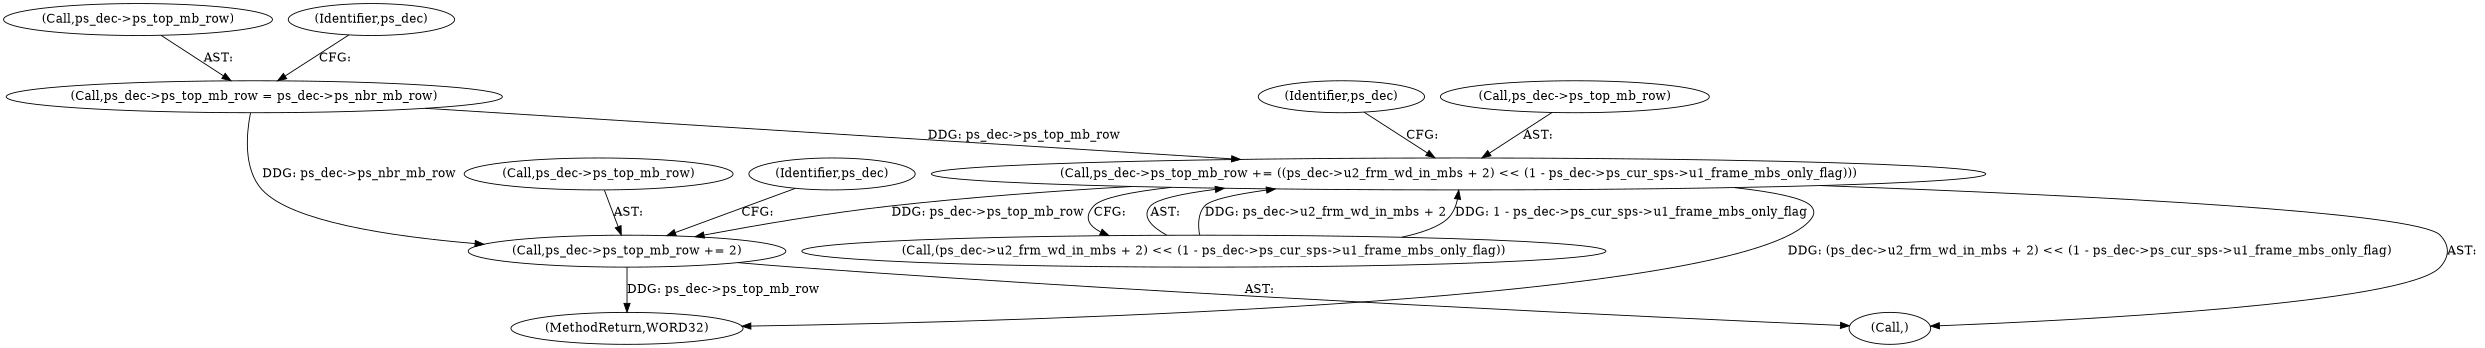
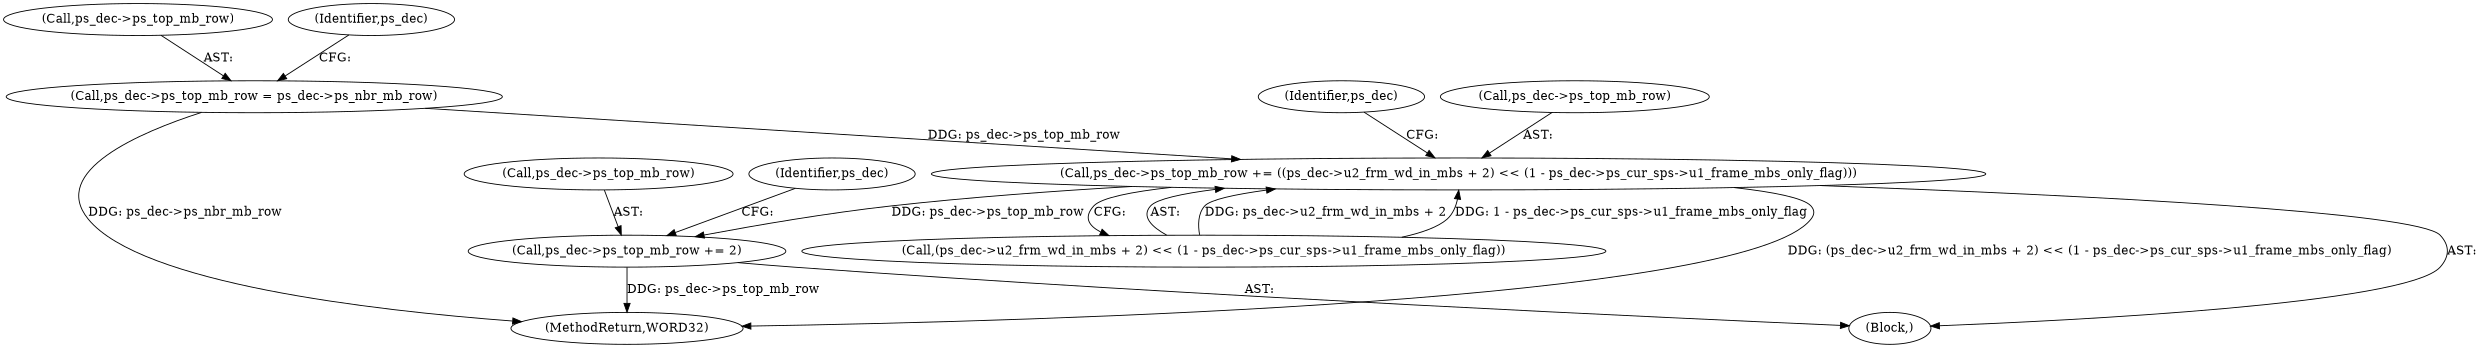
edge "(Call,ps_dec->ps_top_mb_row = ps_dec->ps_nbr_mb_row)" -> "(Call,ps_dec->ps_top_mb_row += 2)": now "(Call,ps_dec->ps_top_mb_row = ps_dec->ps_nbr_mb_row)" -> "(MethodReturn,WORD32)"
node "(Call,)": label "(Call,)" -> "(Block,)"
